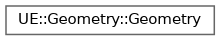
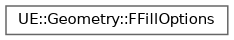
node "UE::Geometry::Geometry": label "UE::Geometry::Geometry" -> "UE::Geometry::FFillOptions"
